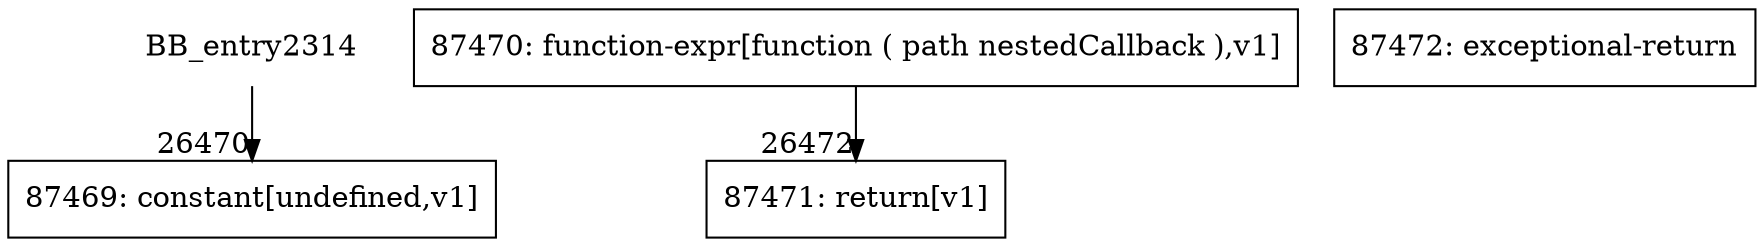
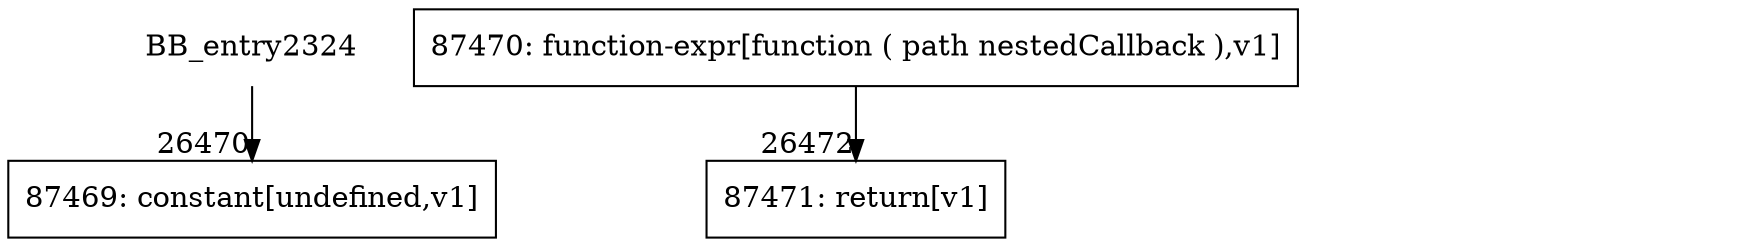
node "BB_entry2314": label "BB_entry2314" -> "BB_entry2324"
node "87472: exceptional-return": removed
